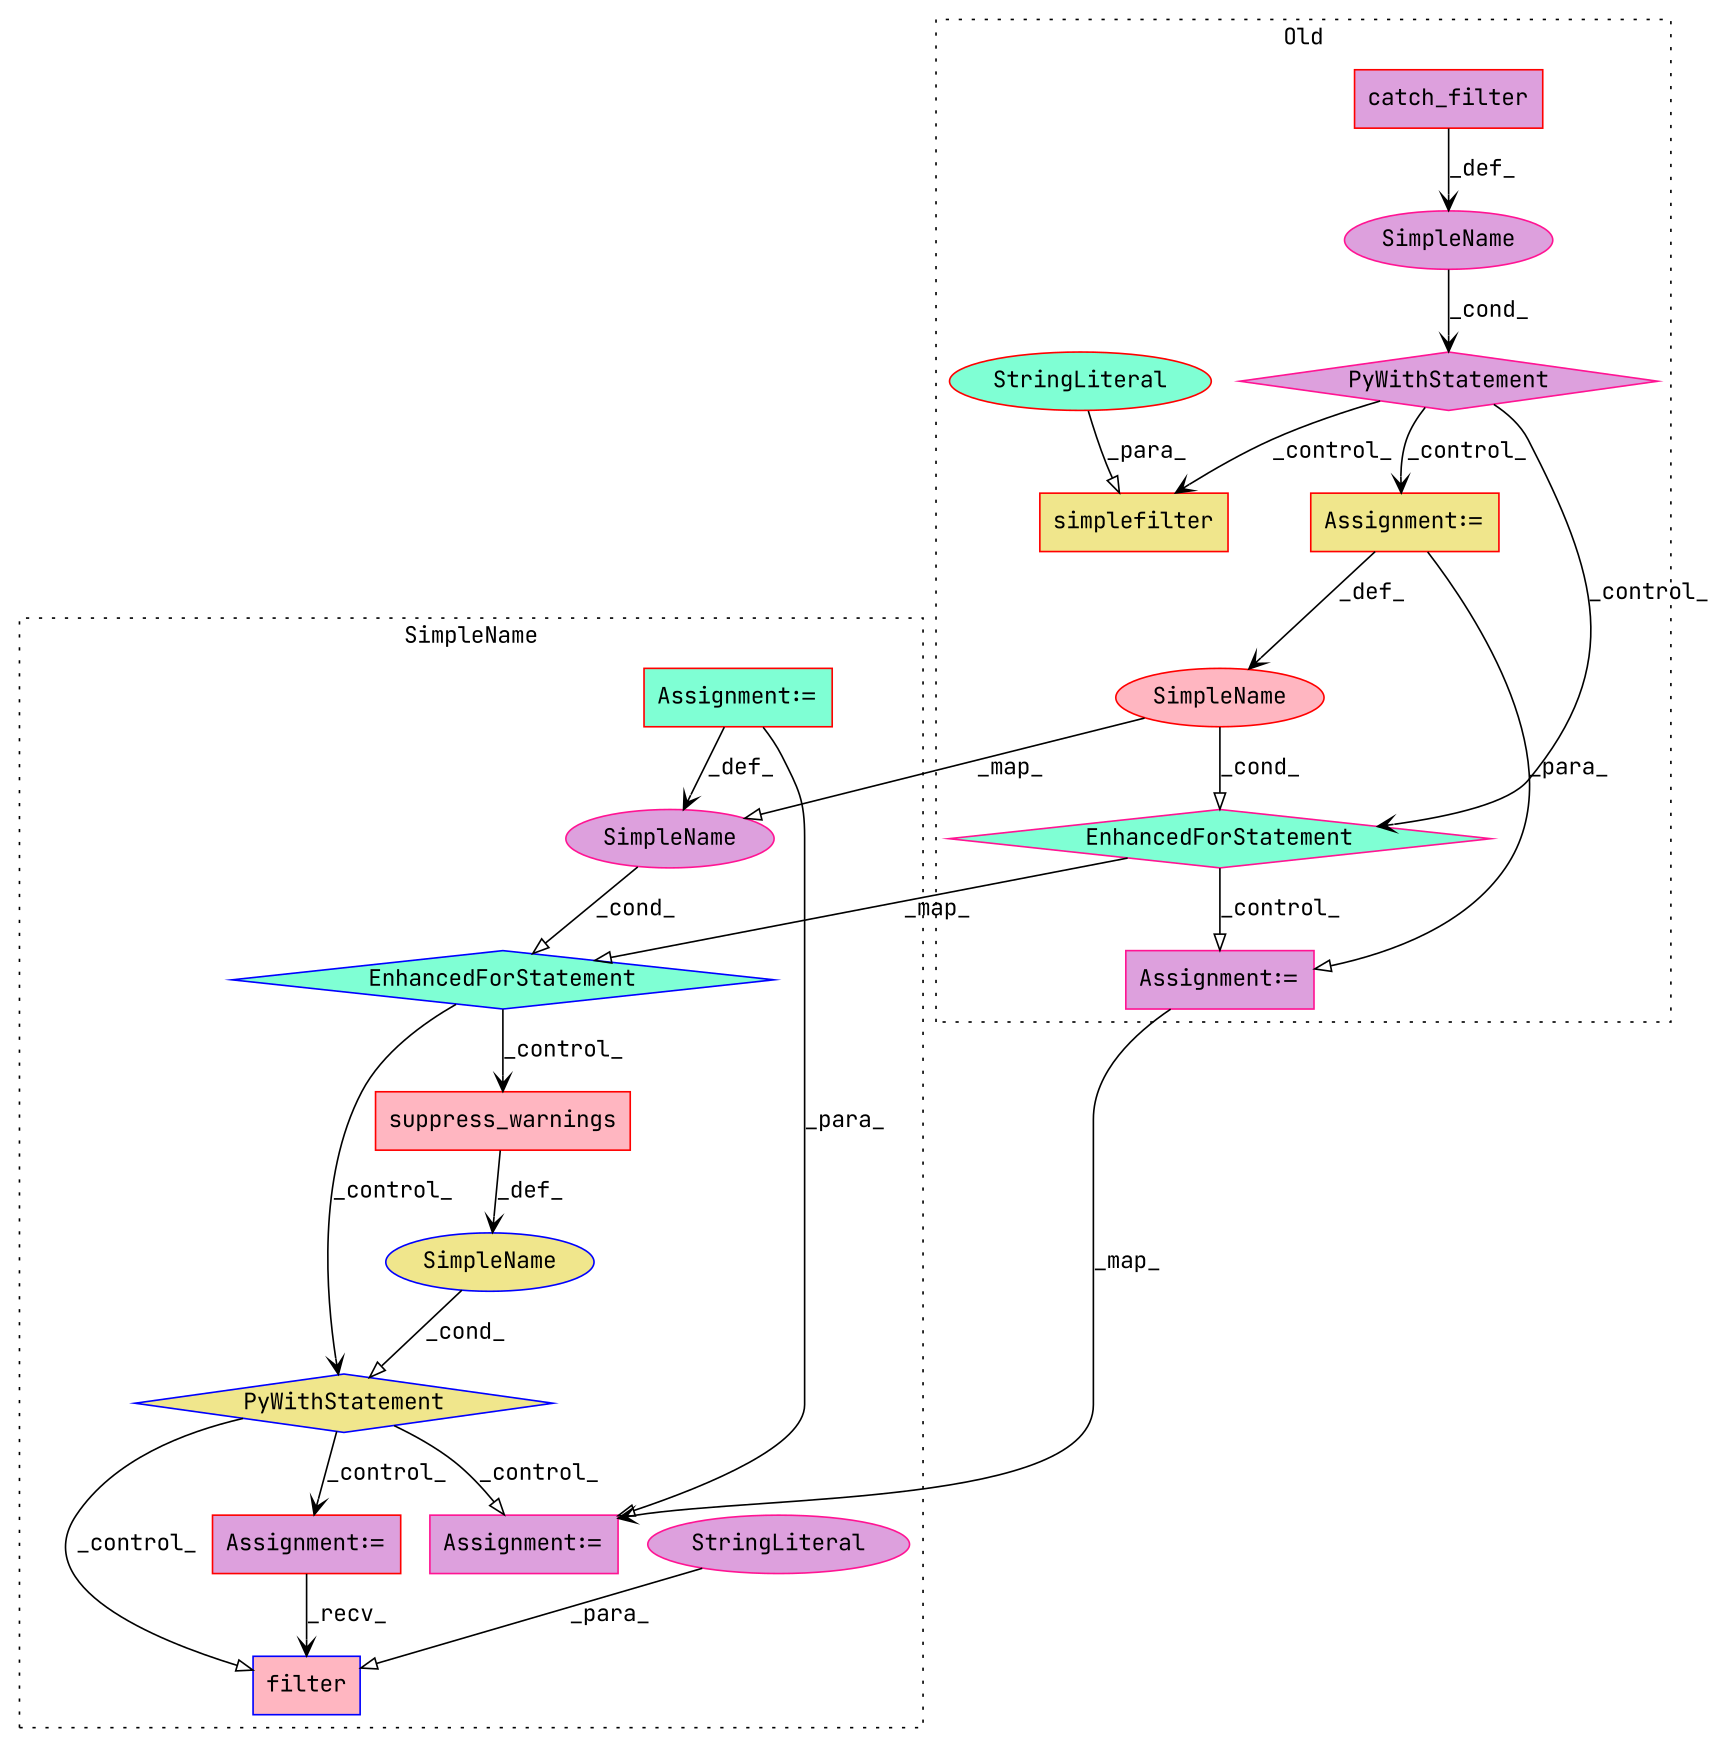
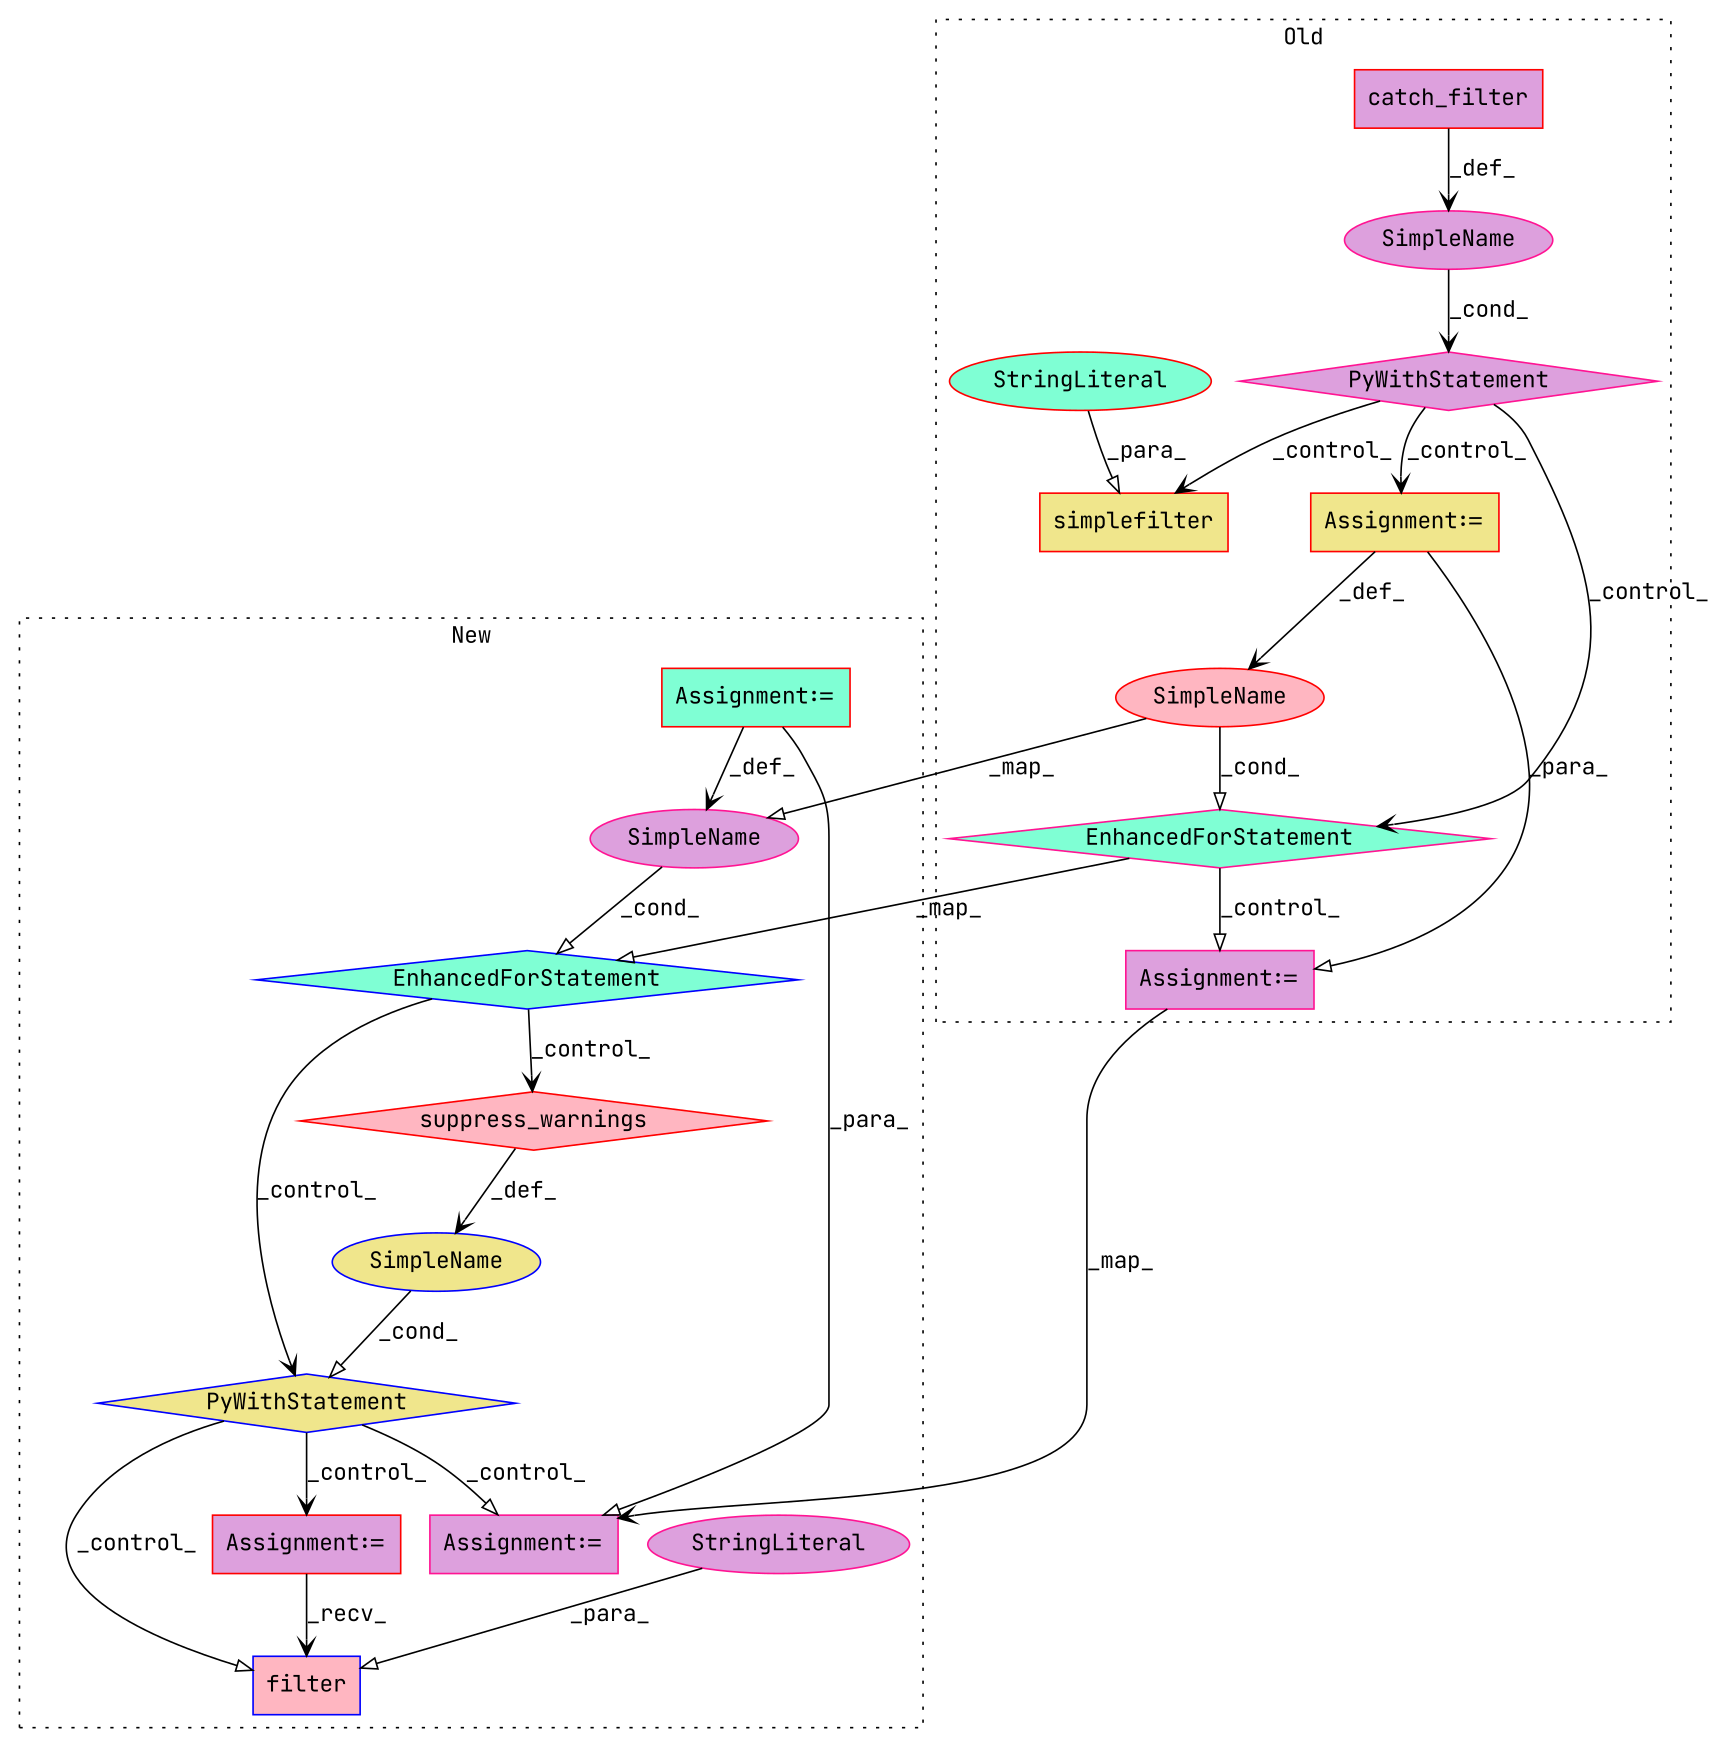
cluster "SimpleName": label "SimpleName" -> "New"
node "suppress_warnings": shape box -> diamond
